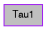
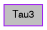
node "Tau1": label "Tau1" -> "Tau3"
